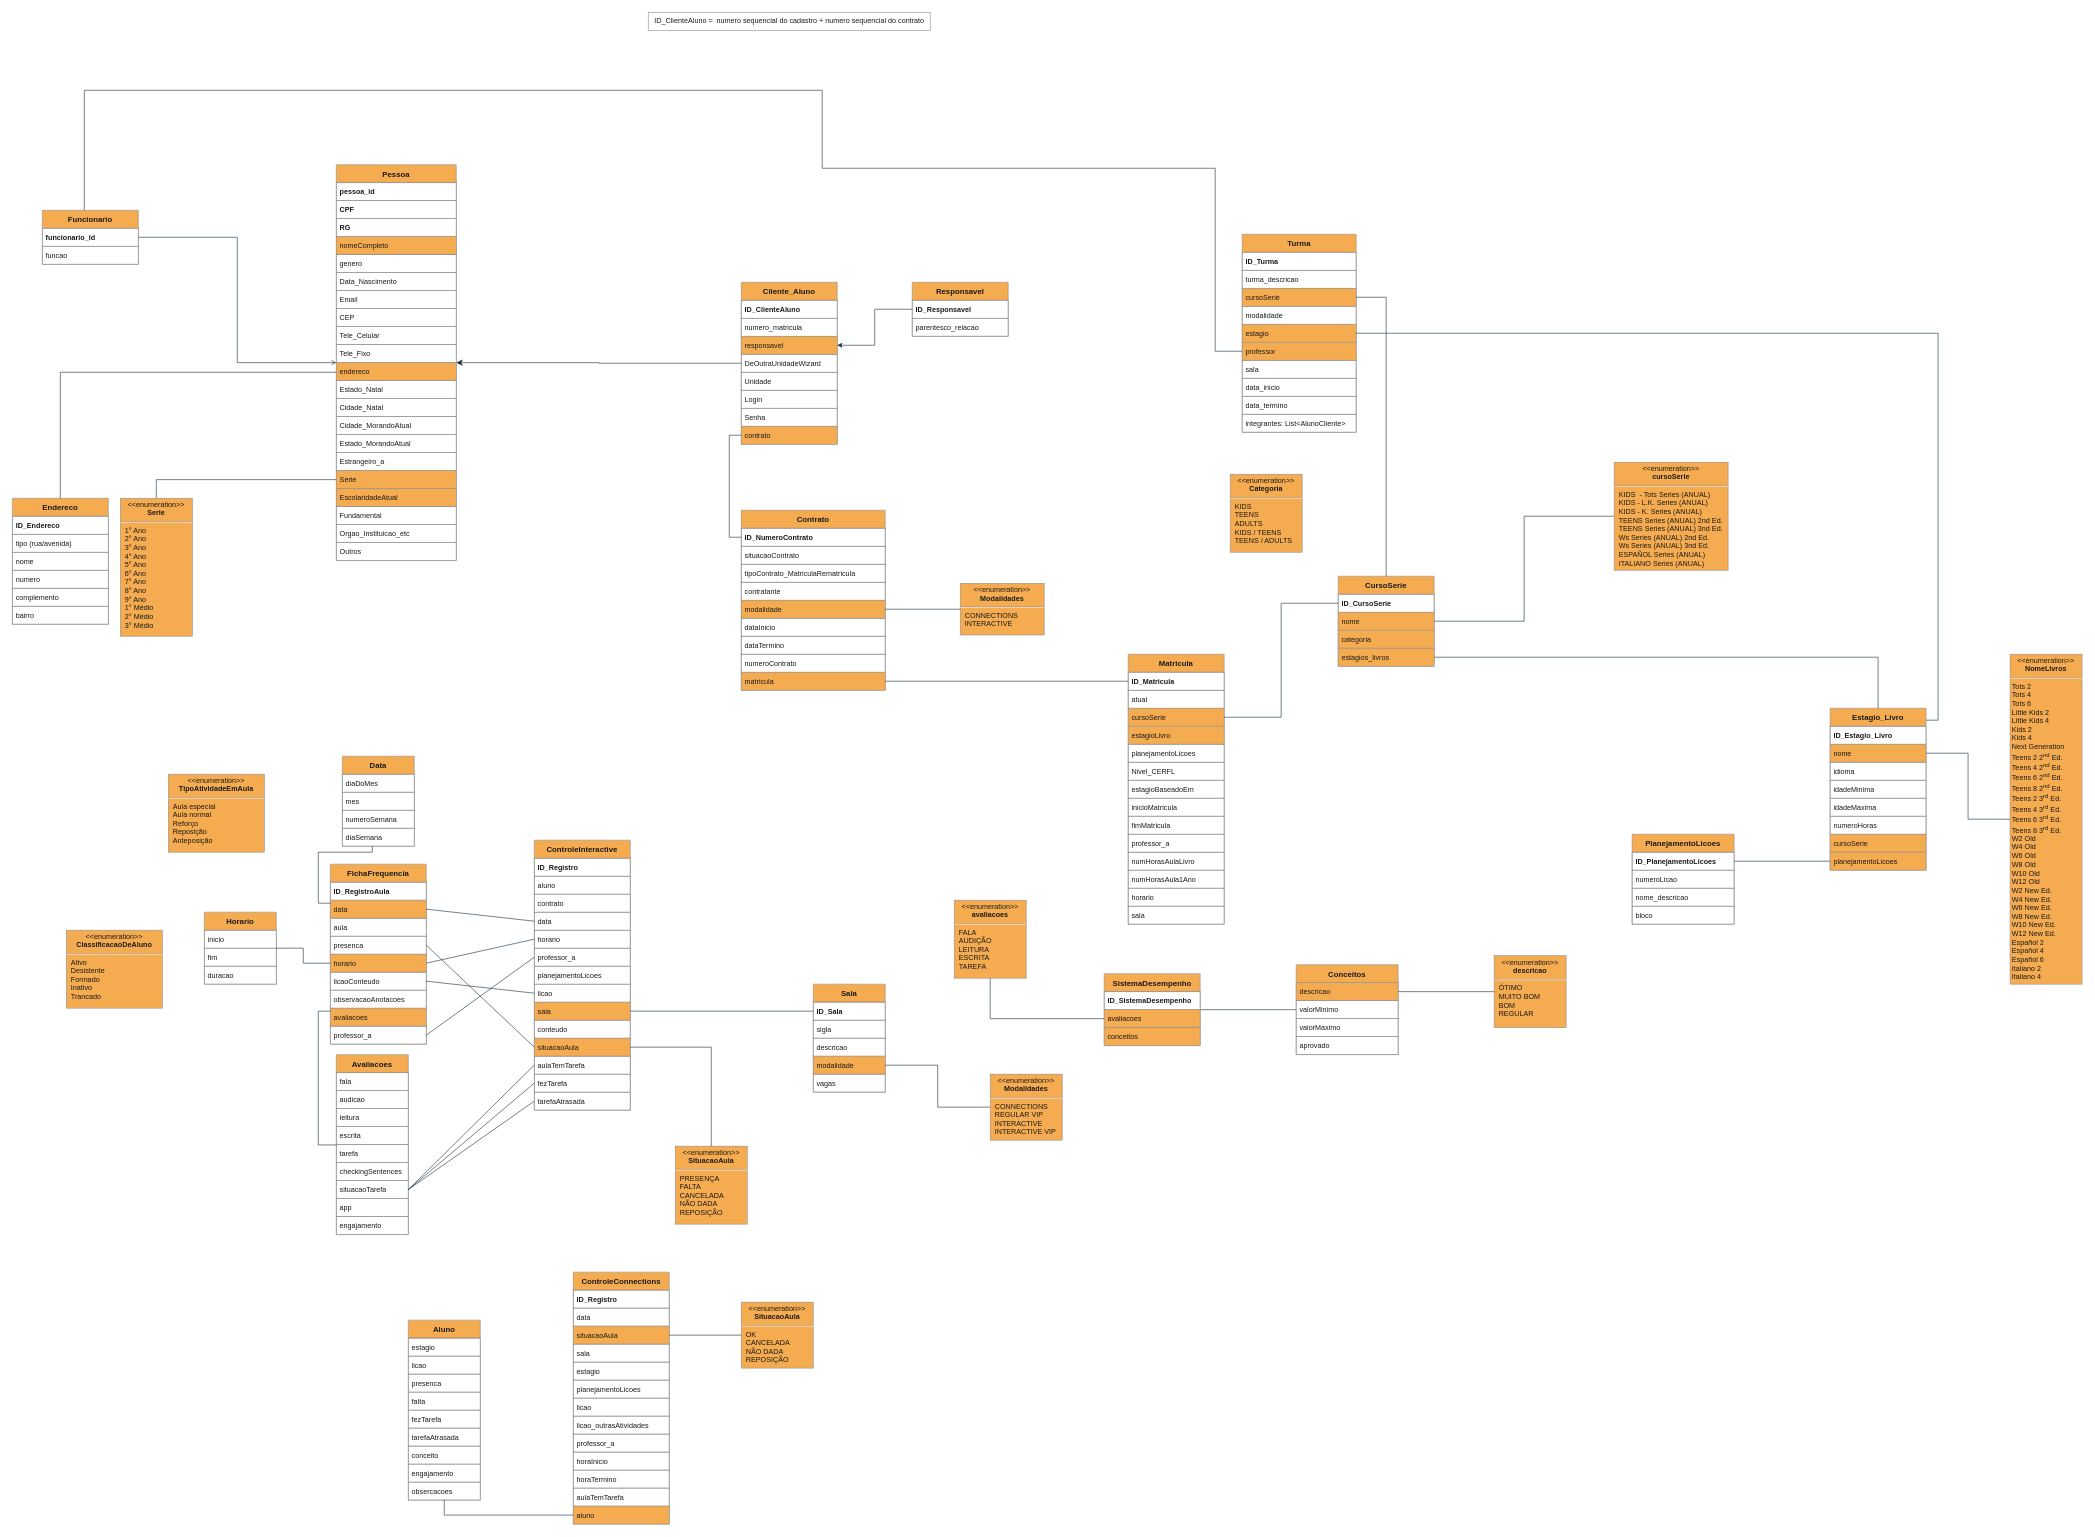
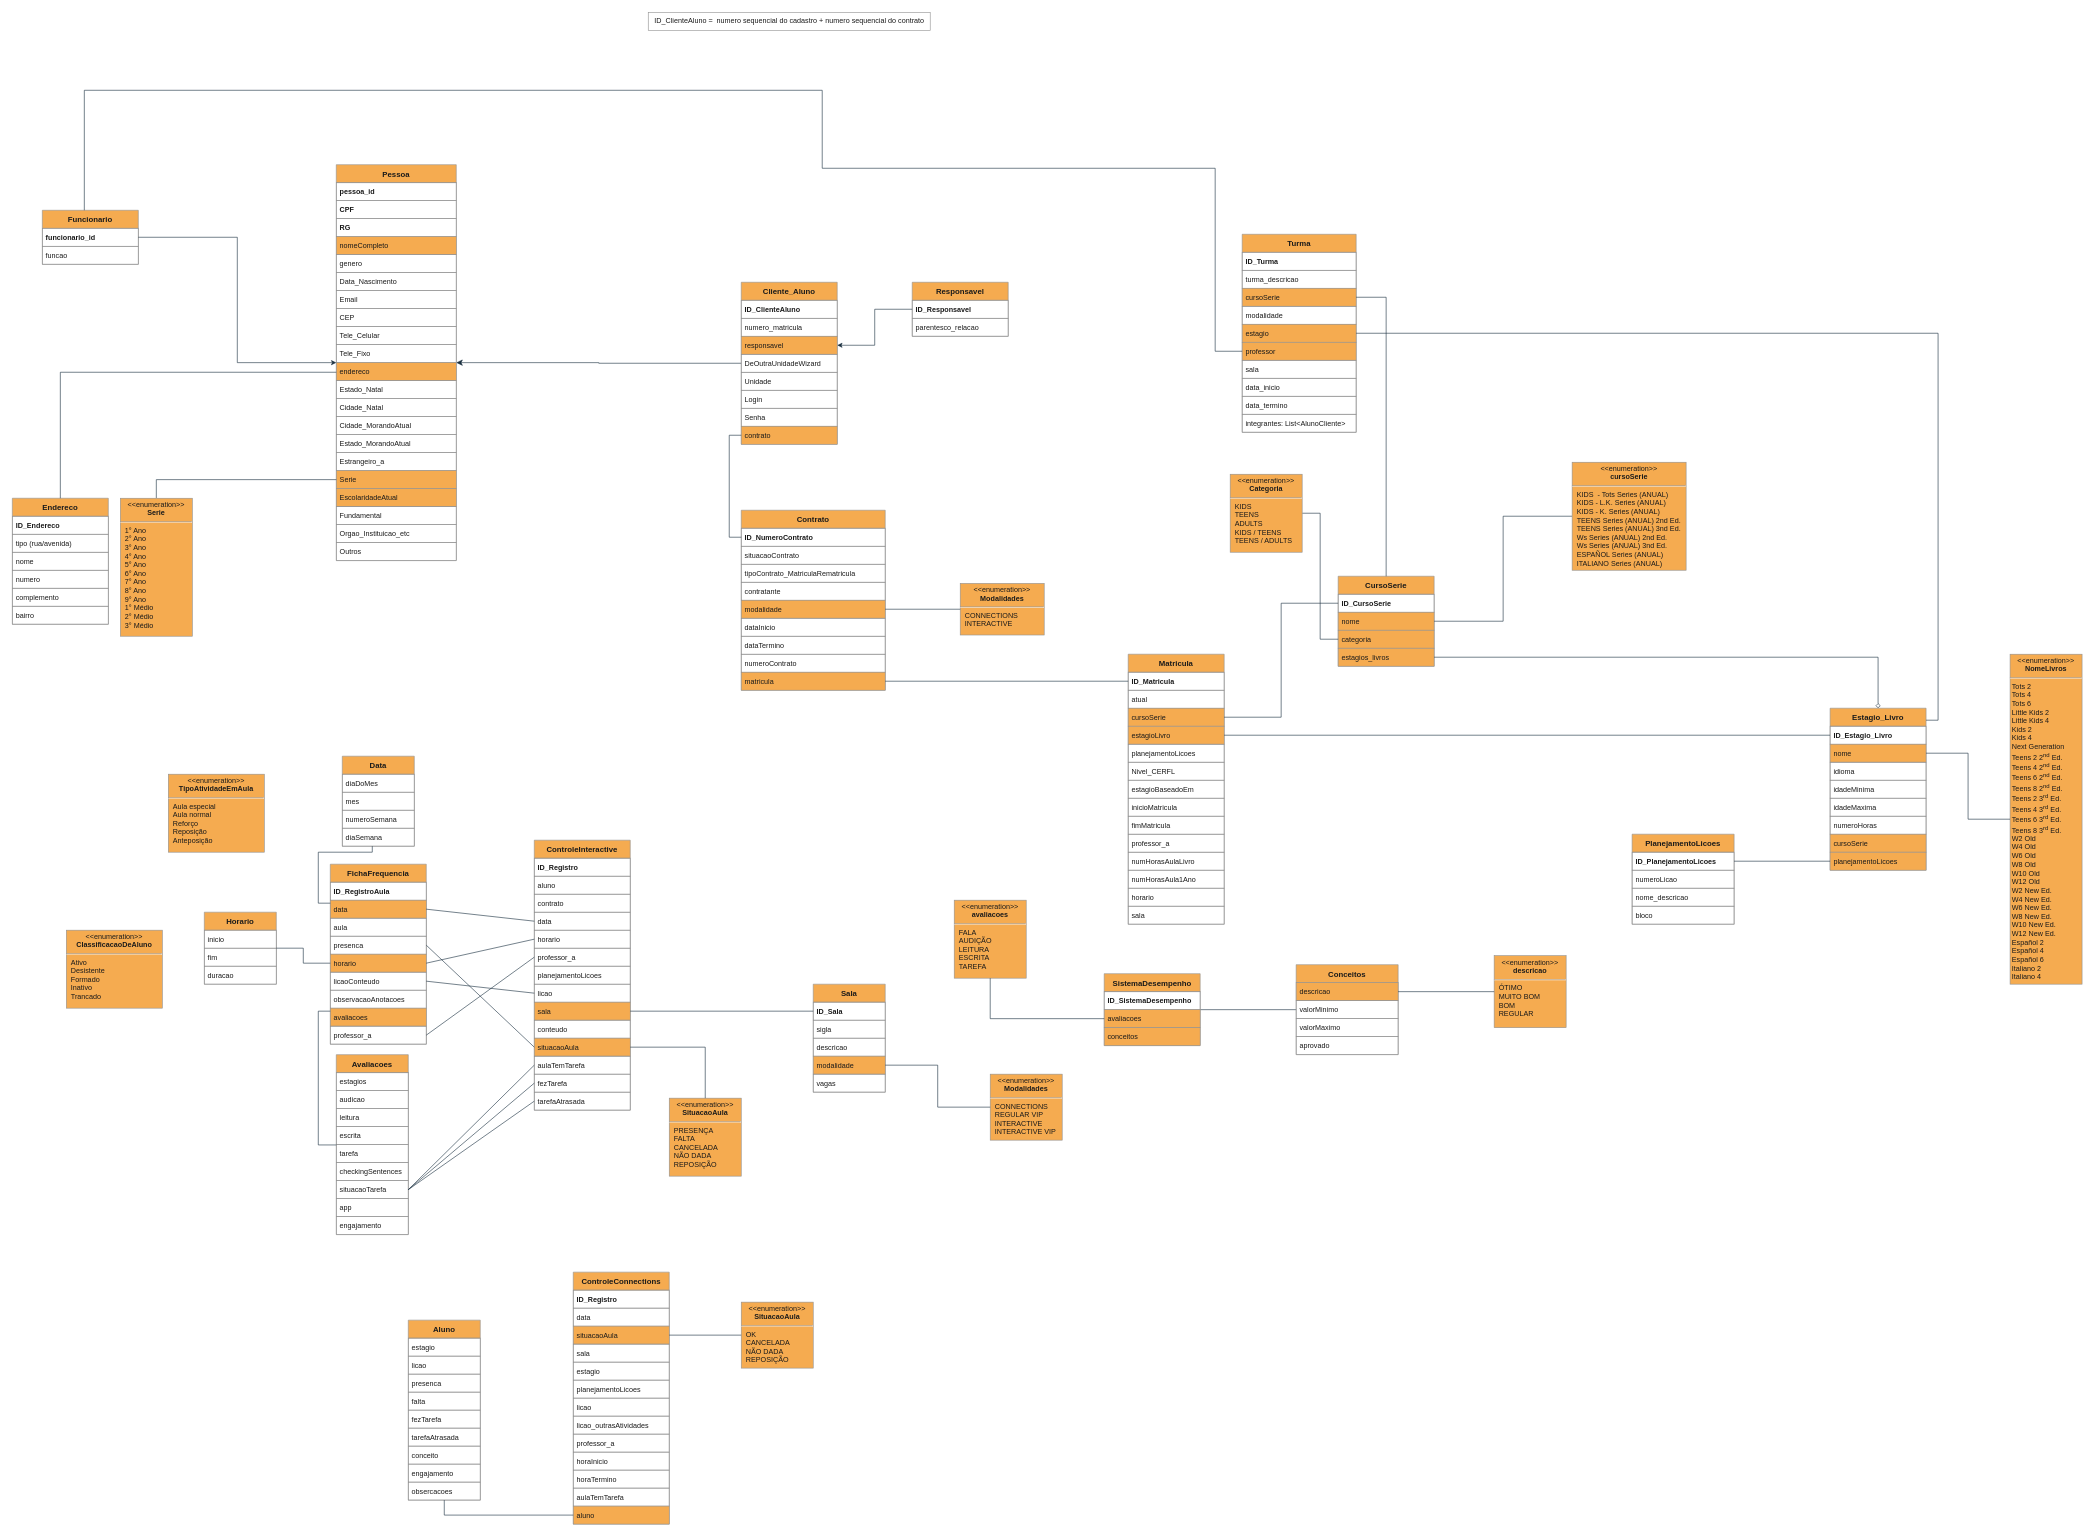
edge "funcionario_id" -> "Pessoa": arrowhead open -> classic
node "<<enumeration>> cursoSerie KIDS - Tots Series (ANUAL) KIDS - L.K. Series (ANUAL) KIDS - K. Series (ANUAL) TEENS Series (ANUAL) 2nd Ed. TEENS Series (ANUAL) 3nd Ed. Ws Series (ANUAL) 2nd Ed. Ws Series (ANUAL) 3nd Ed. ESPAÑOL Series (ANUAL) ITALIANO Series (ANUAL)": moved (1671, 516) -> (1629, 516)
edge "<<enumeration>> Categoria KIDS TEENS ADULTS KIDS / TEENS TEENS / ADULTS" -- "categoria": added
edge "estagios_livros" -- "Estagio_Livro": arrowhead none -> diamond
edge "estagioLivro" -- "ID_Estagio_Livro": added
node "fala": label "fala" -> "estagios"
node "<<enumeration>> SituacaoAula PRESENÇA FALTA CANCELADA NÃO DADA REPOSIÇÃO": moved (711, 1185) -> (705, 1137)
